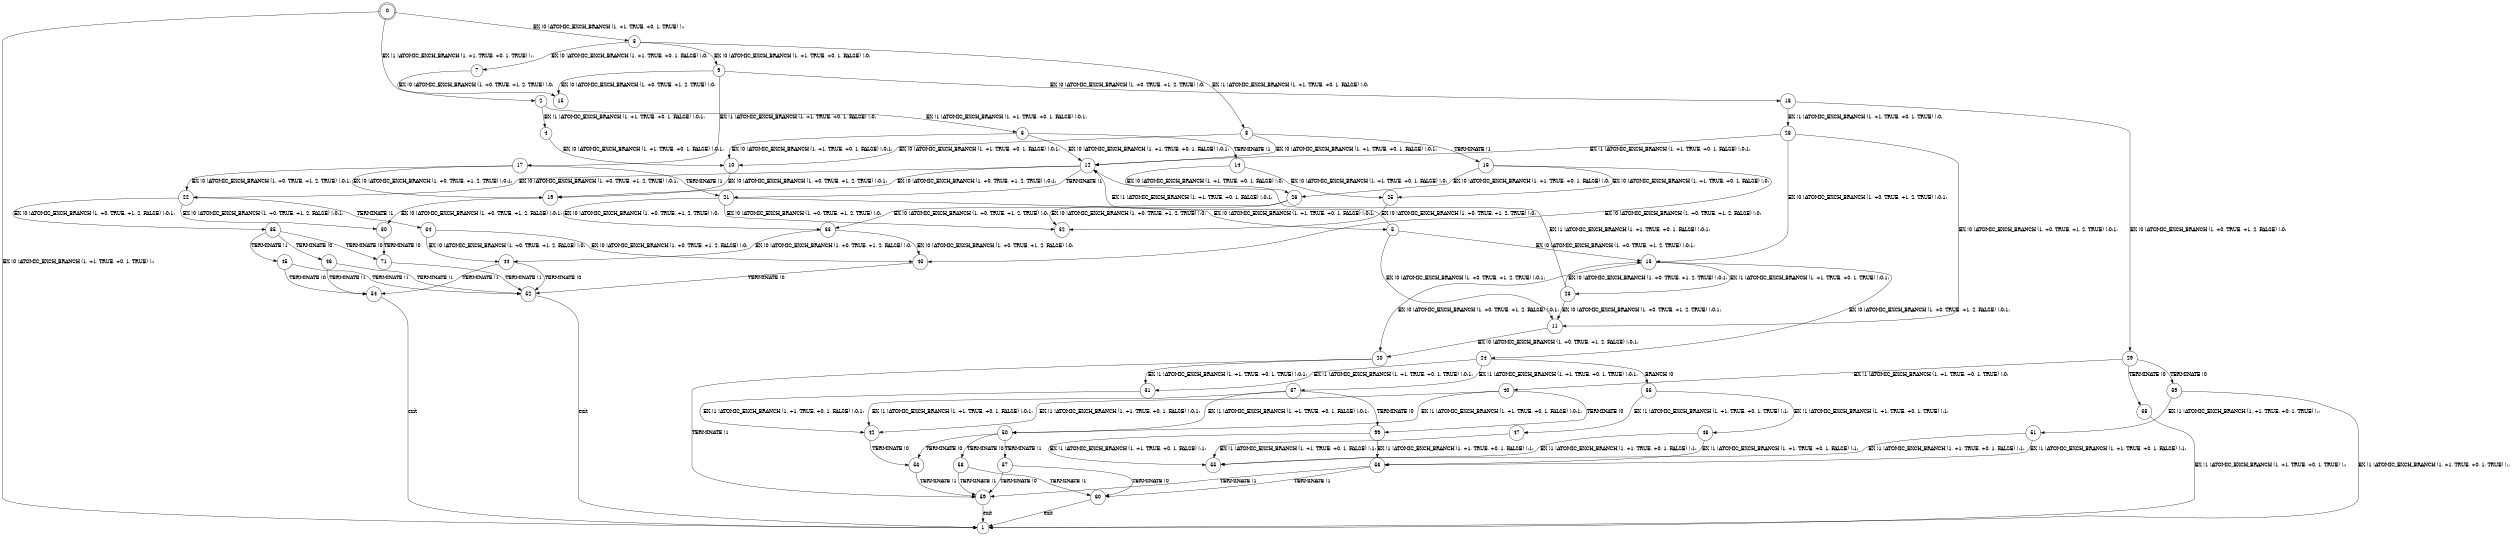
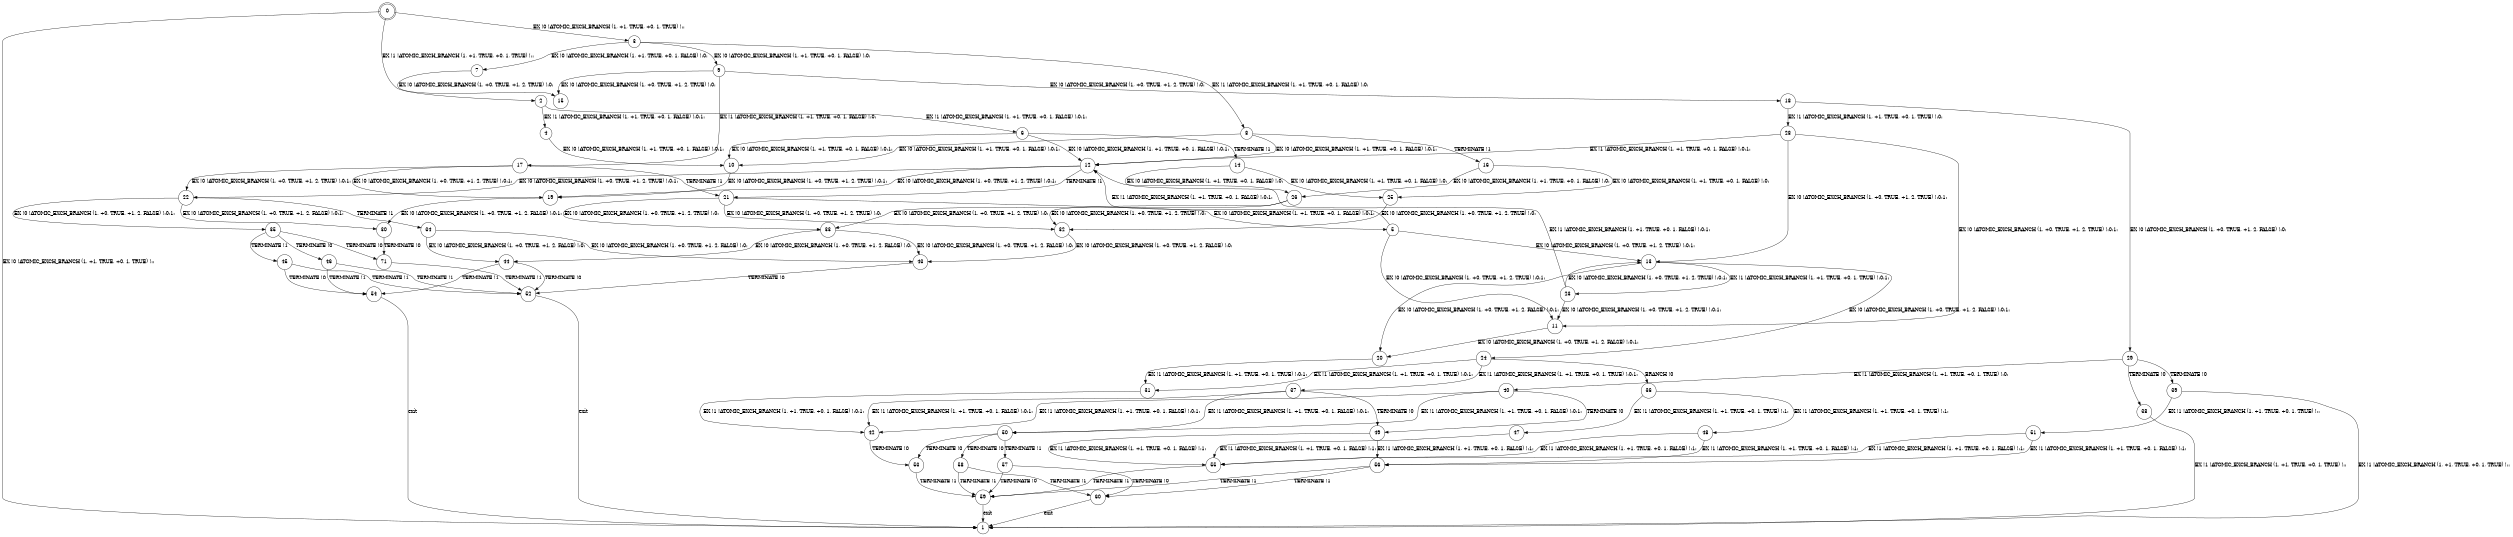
edge "16" -> "43": now "32" -> "43"
edge "20" -> "59": now "55" -> "59"
node "99": label "99" -> "49"
